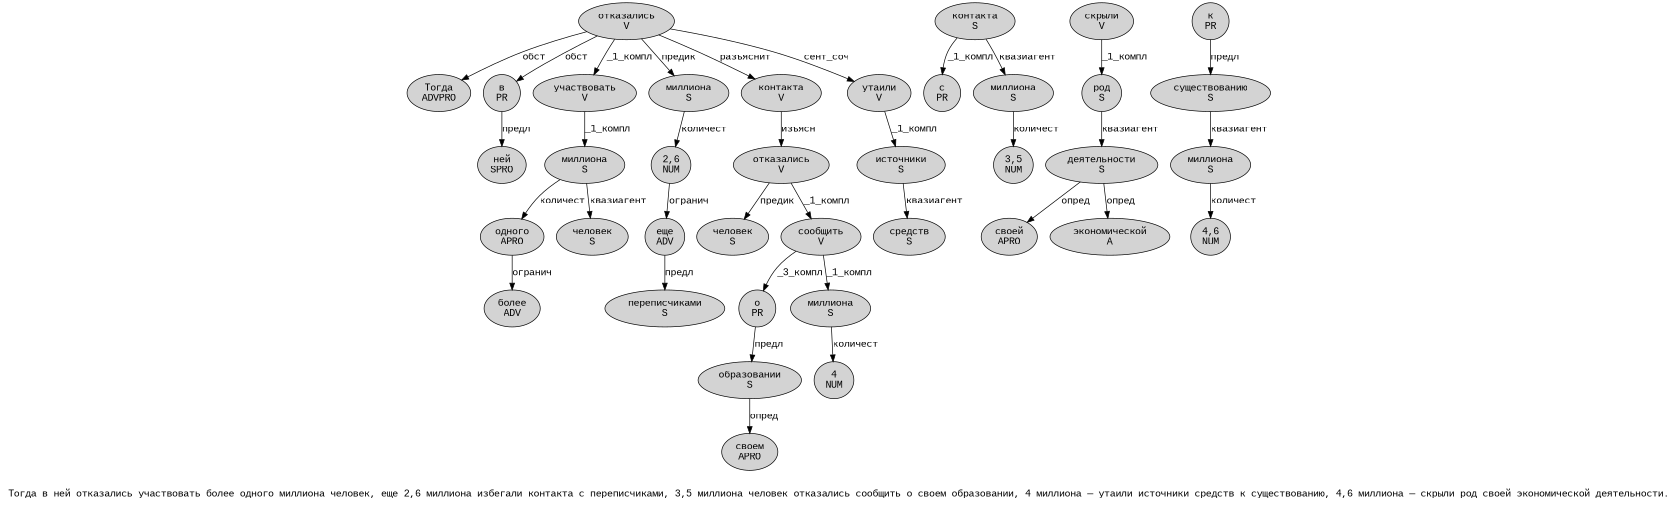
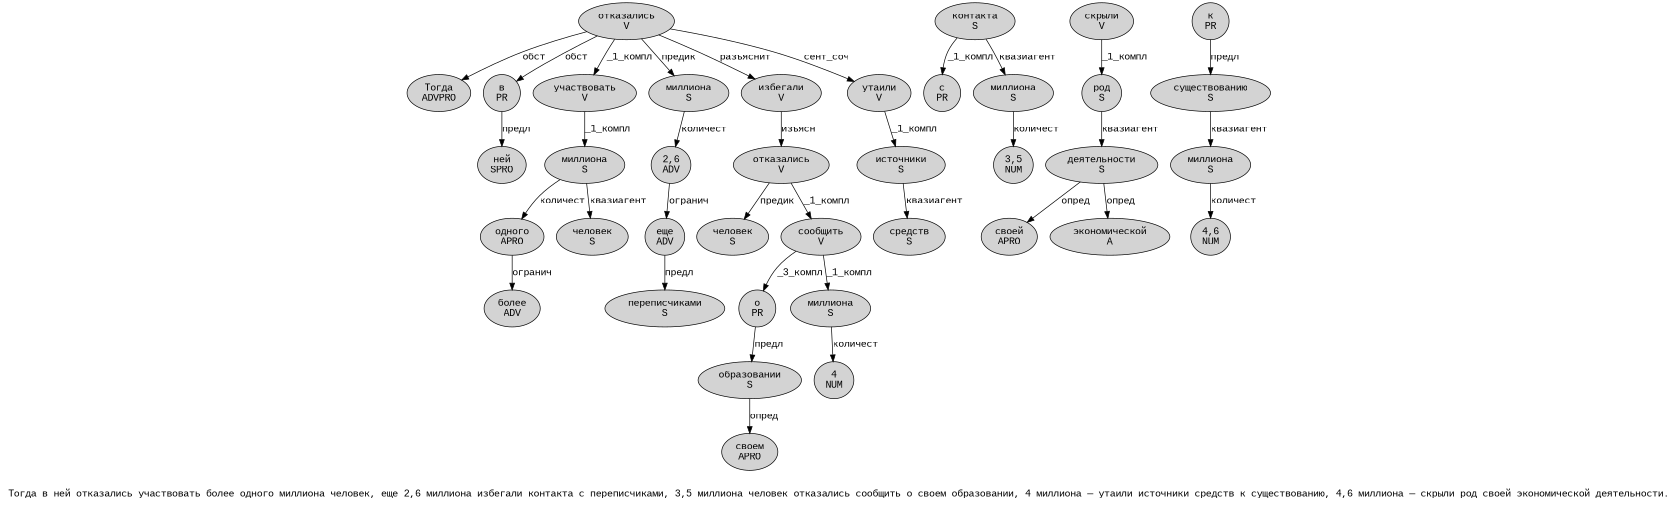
node "контакта V": label "контакта V" -> "избегали V"
node "2,6 NUM": label "2,6 NUM" -> "2,6 ADV"
